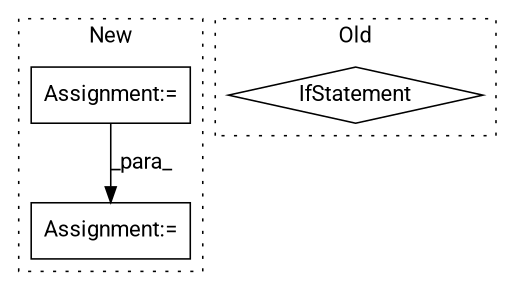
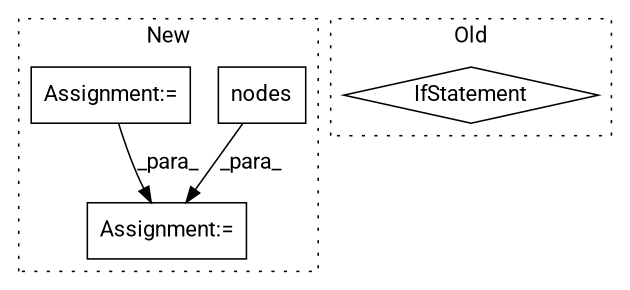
node "nodes": added
